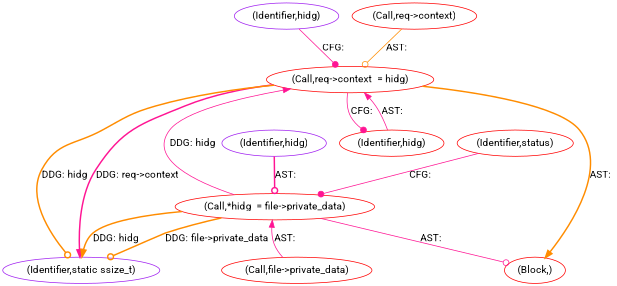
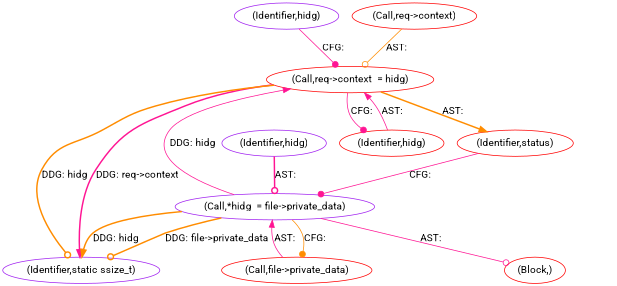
edge "(Call,req->context  = hidg)" -> "(Block,)": now "(Call,req->context  = hidg)" -> "(Identifier,status)"
node "(Call,*hidg  = file->private_data)": color red -> purple
edge "(Call,*hidg  = file->private_data)" -> "(Call,file->private_data)": added, label "CFG:"
